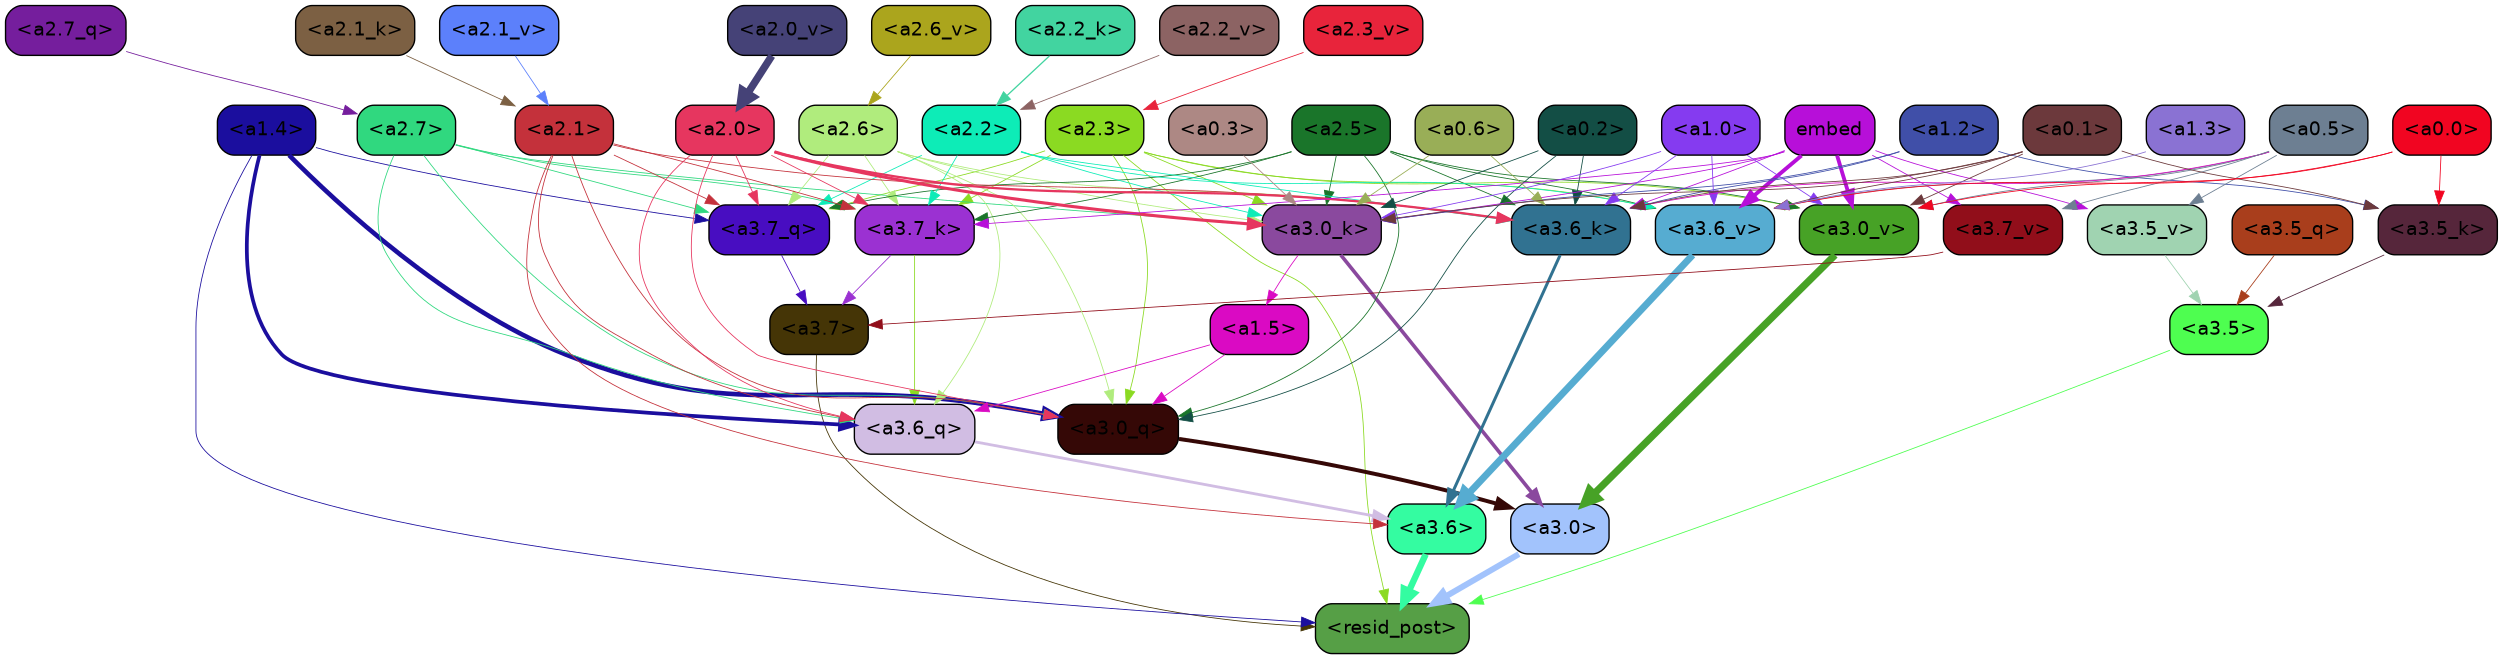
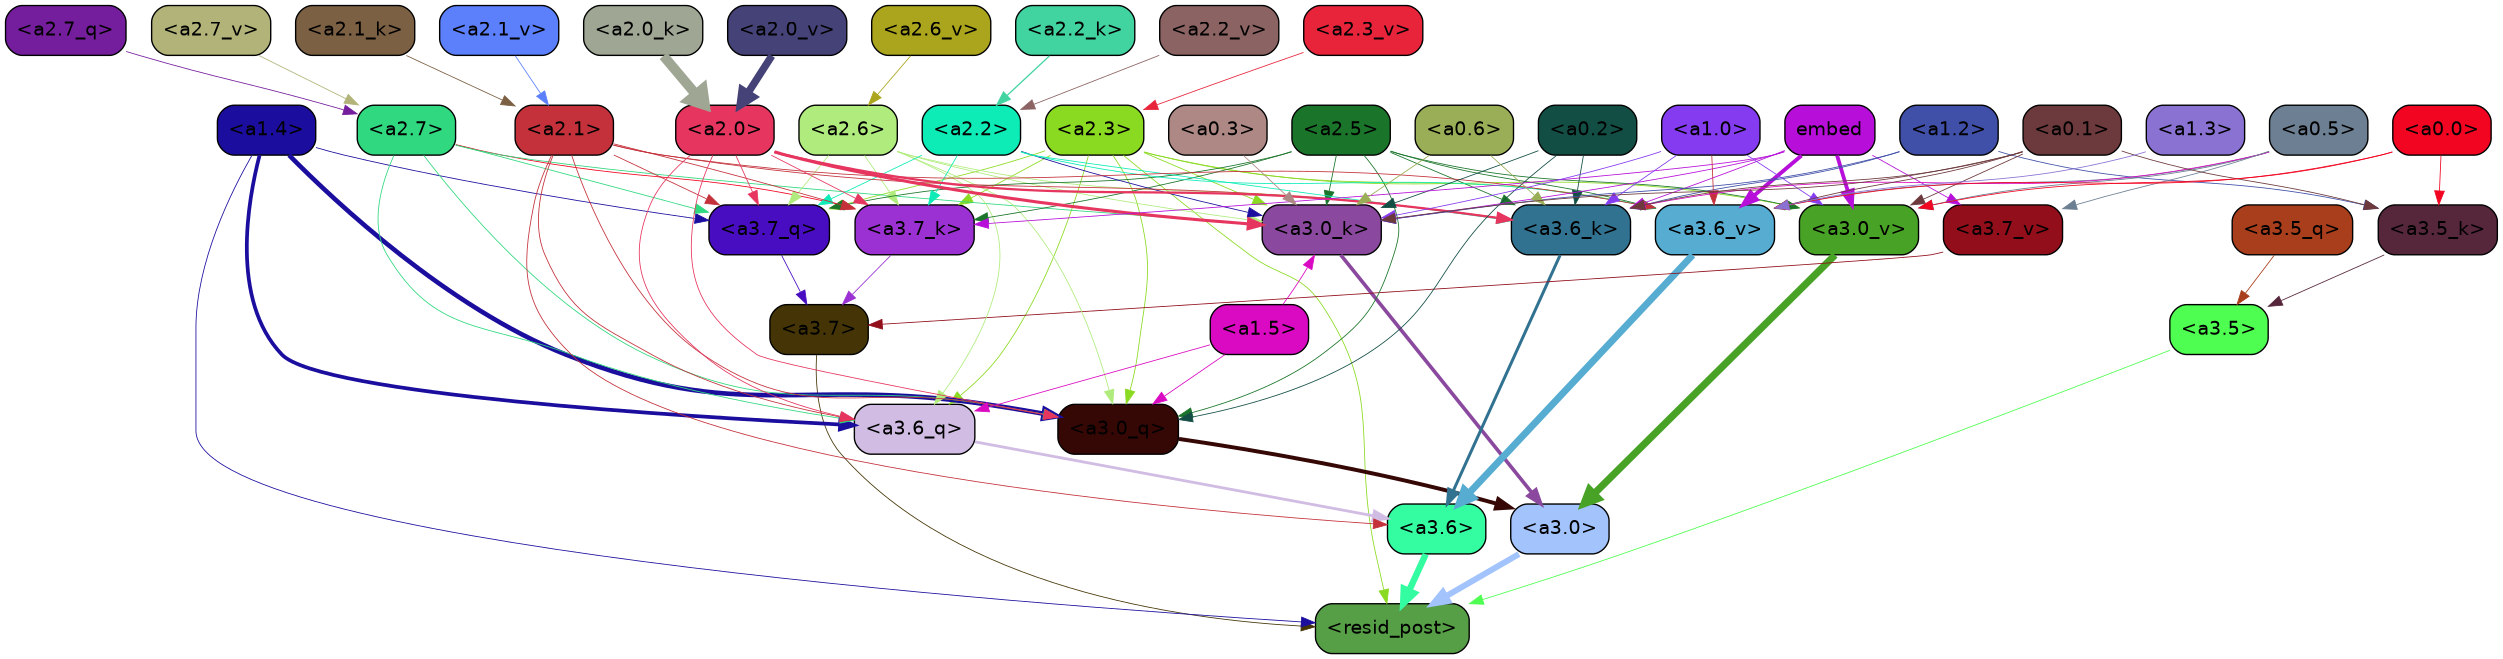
node "<a2.7_v>": added
node "<a2.0_k>": added
edge "<a2.1>" -> "<a3.6_v>": added
edge "<a1.0>" -> "<a3.6_v>": color #853bf0 -> #c4313b
edge "<a2.7>" -> "<a3.7_k>": color #30d87f -> #f10521
edge "<a2.2>" -> "<a3.0_k>": color #0decb7 -> #1b0e9e
node "<a3.5_v>": removed
edge "<a3.0_k>" -> "<a1.5>": reversed
edge "<a3.7_k>" -> "<a3.6_q>": now "<a2.3>" -> "<a3.6_q>"
